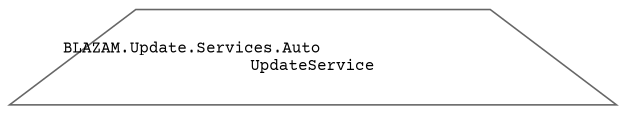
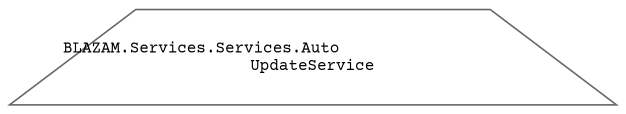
node "BLAZAM.Update.Services.Auto UpdateService": label "BLAZAM.Update.Services.Auto UpdateService" -> "BLAZAM.Services.Services.Auto UpdateService"
